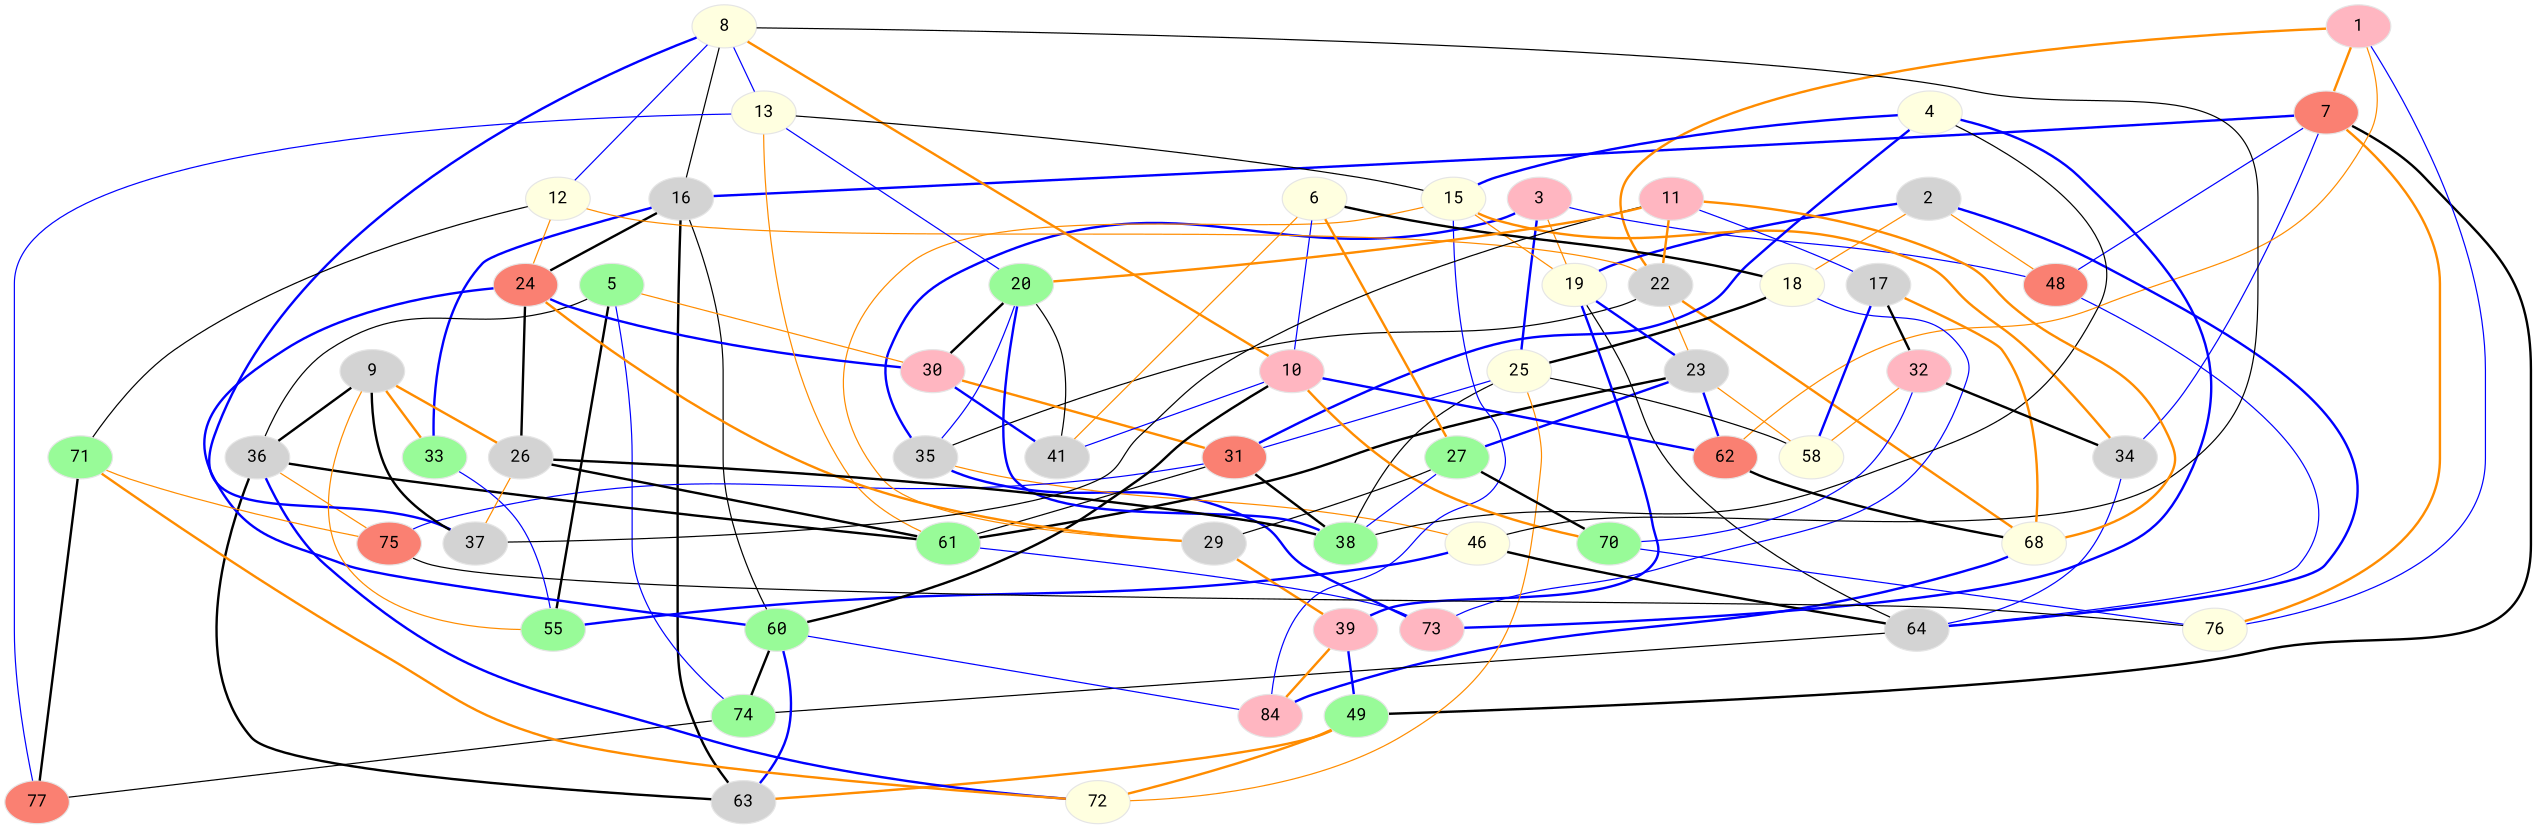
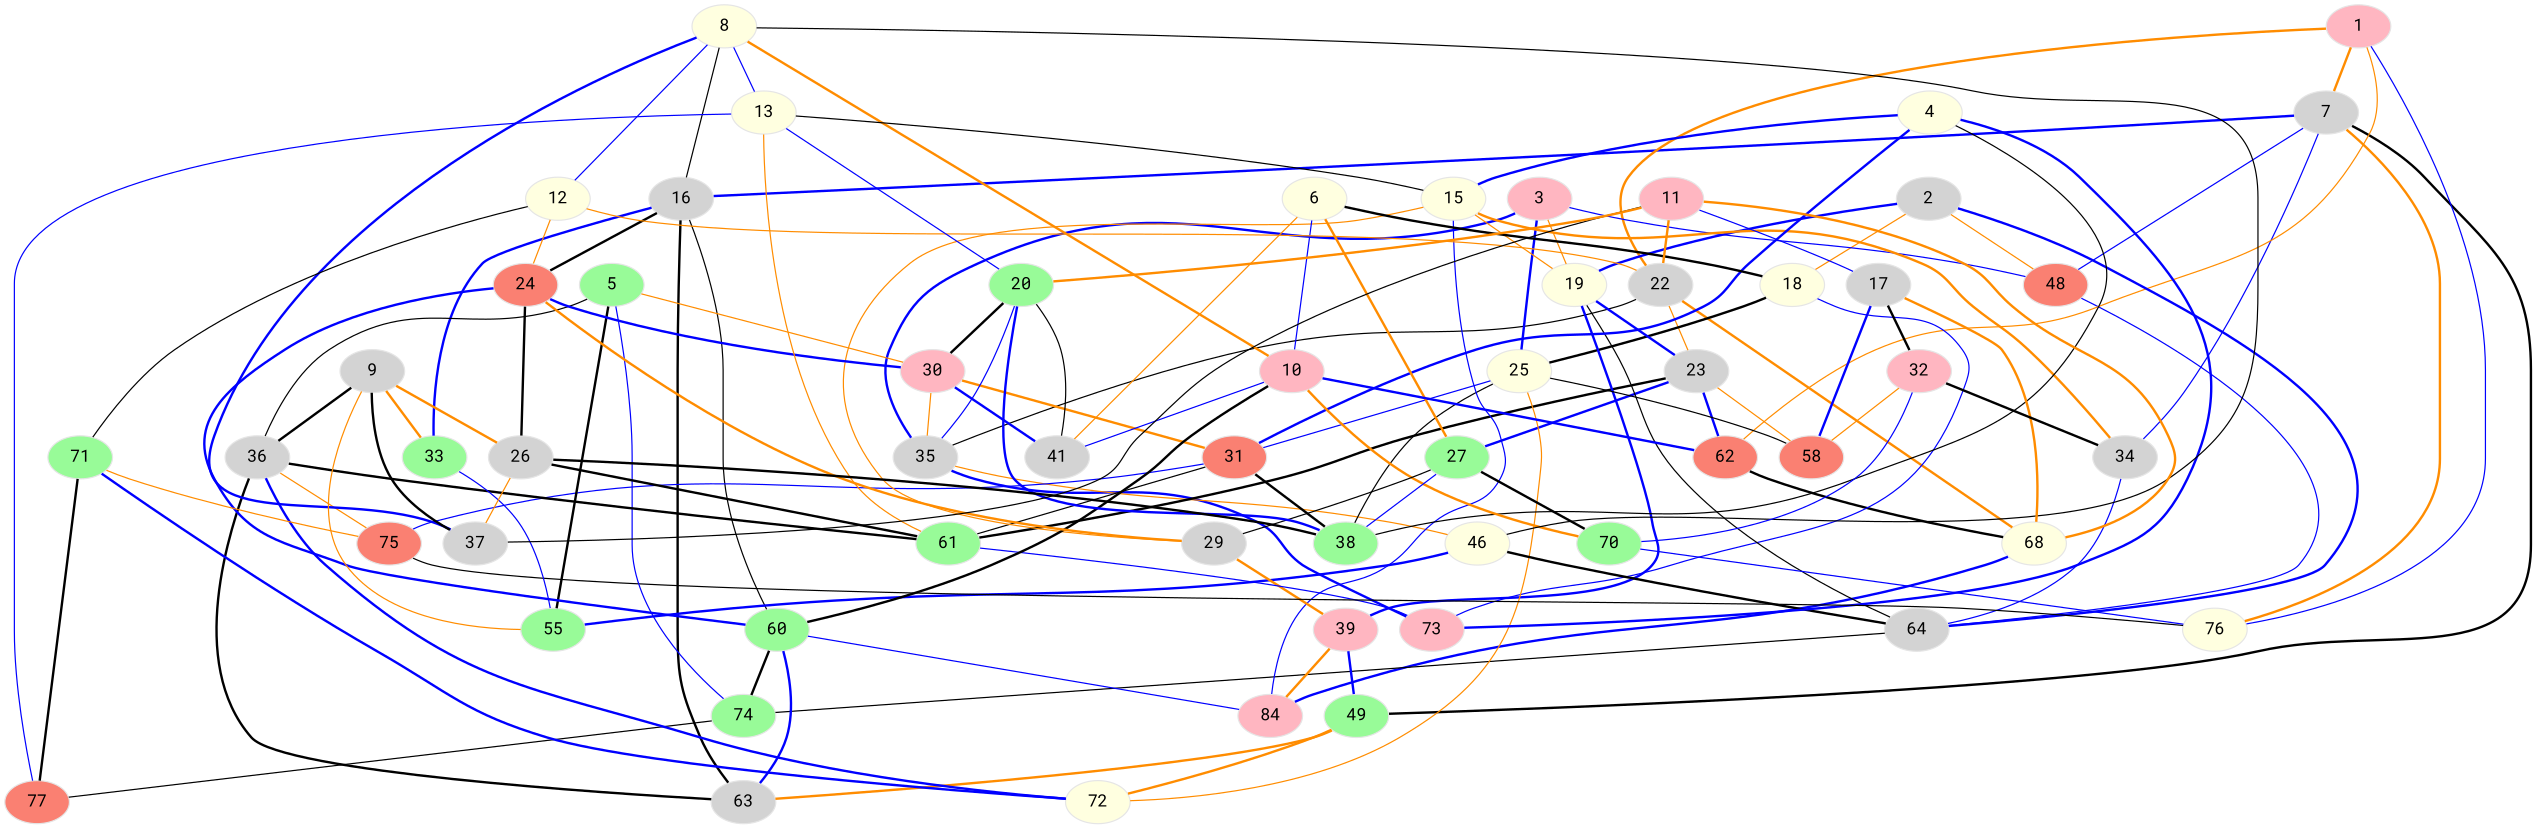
node "7": fillcolor salmon -> lightgrey
edge "30" -- "35": added
node "58": fillcolor lightyellow -> salmon
edge "71" -- "72": color darkorange -> blue
